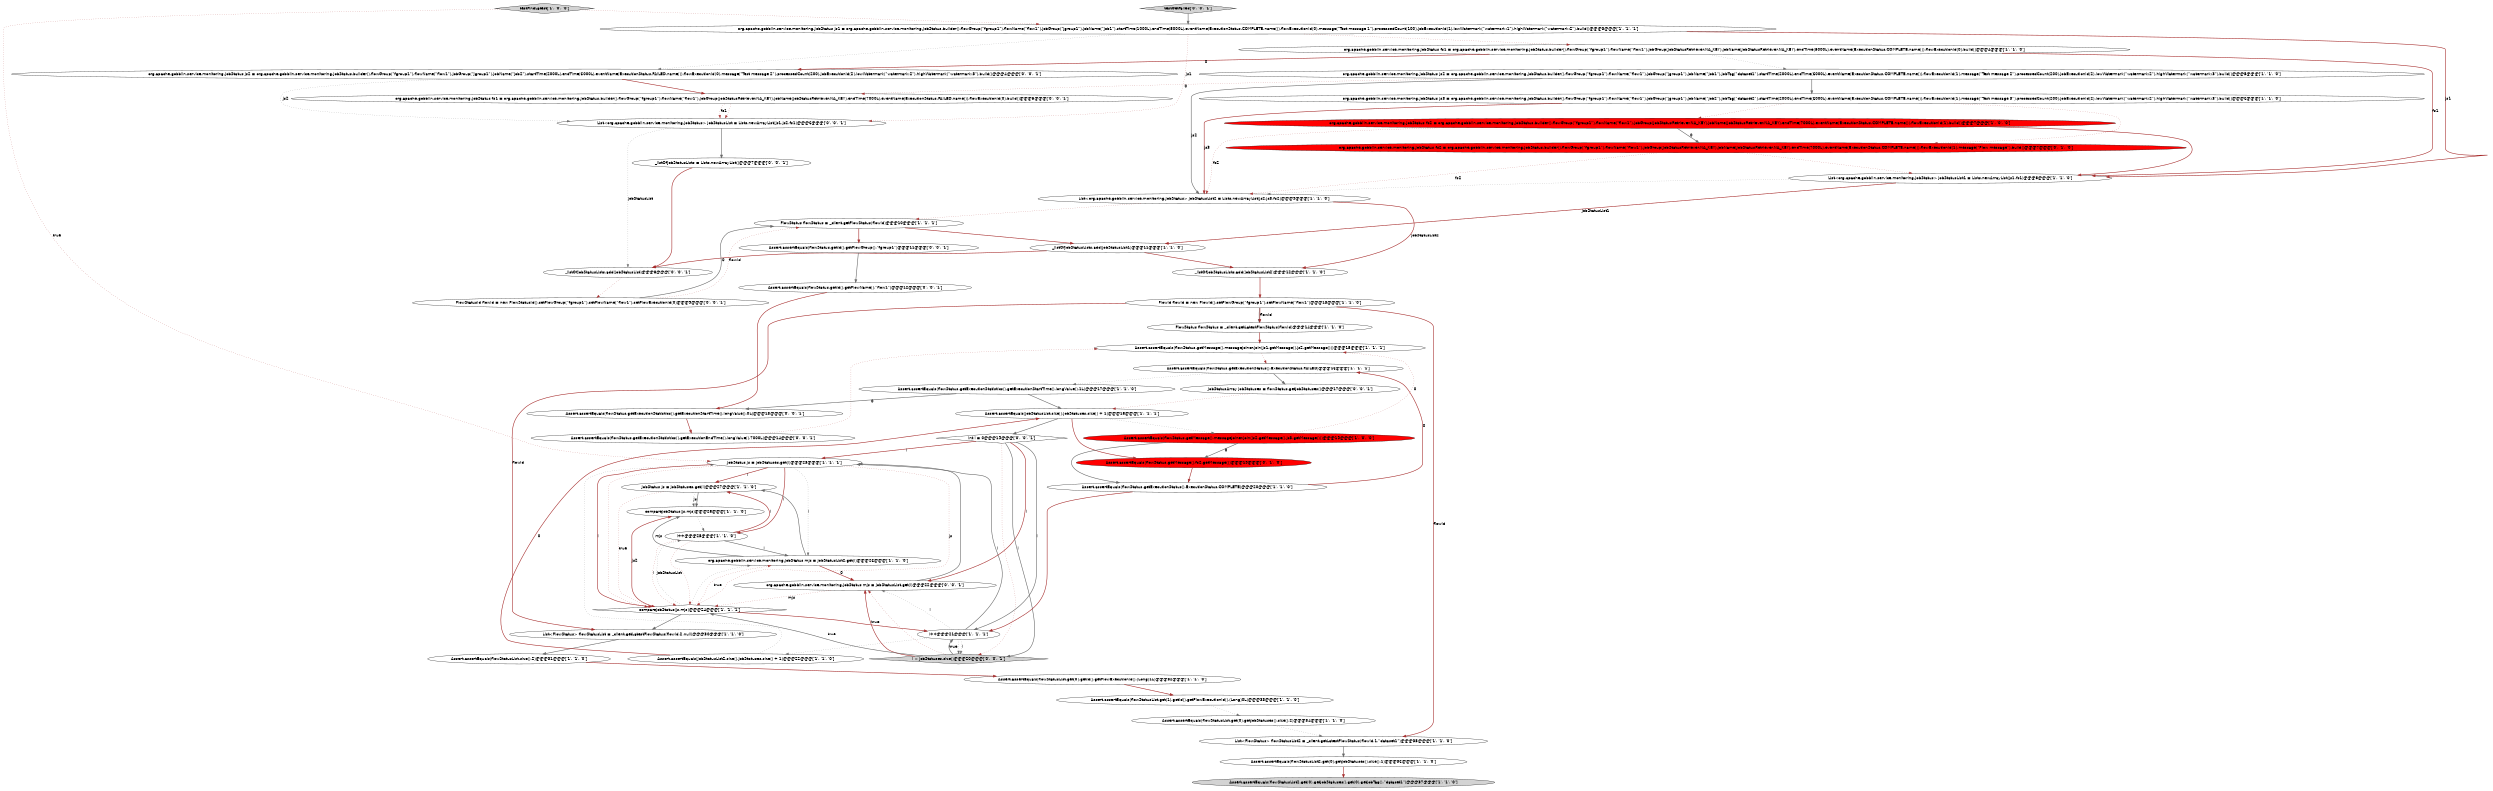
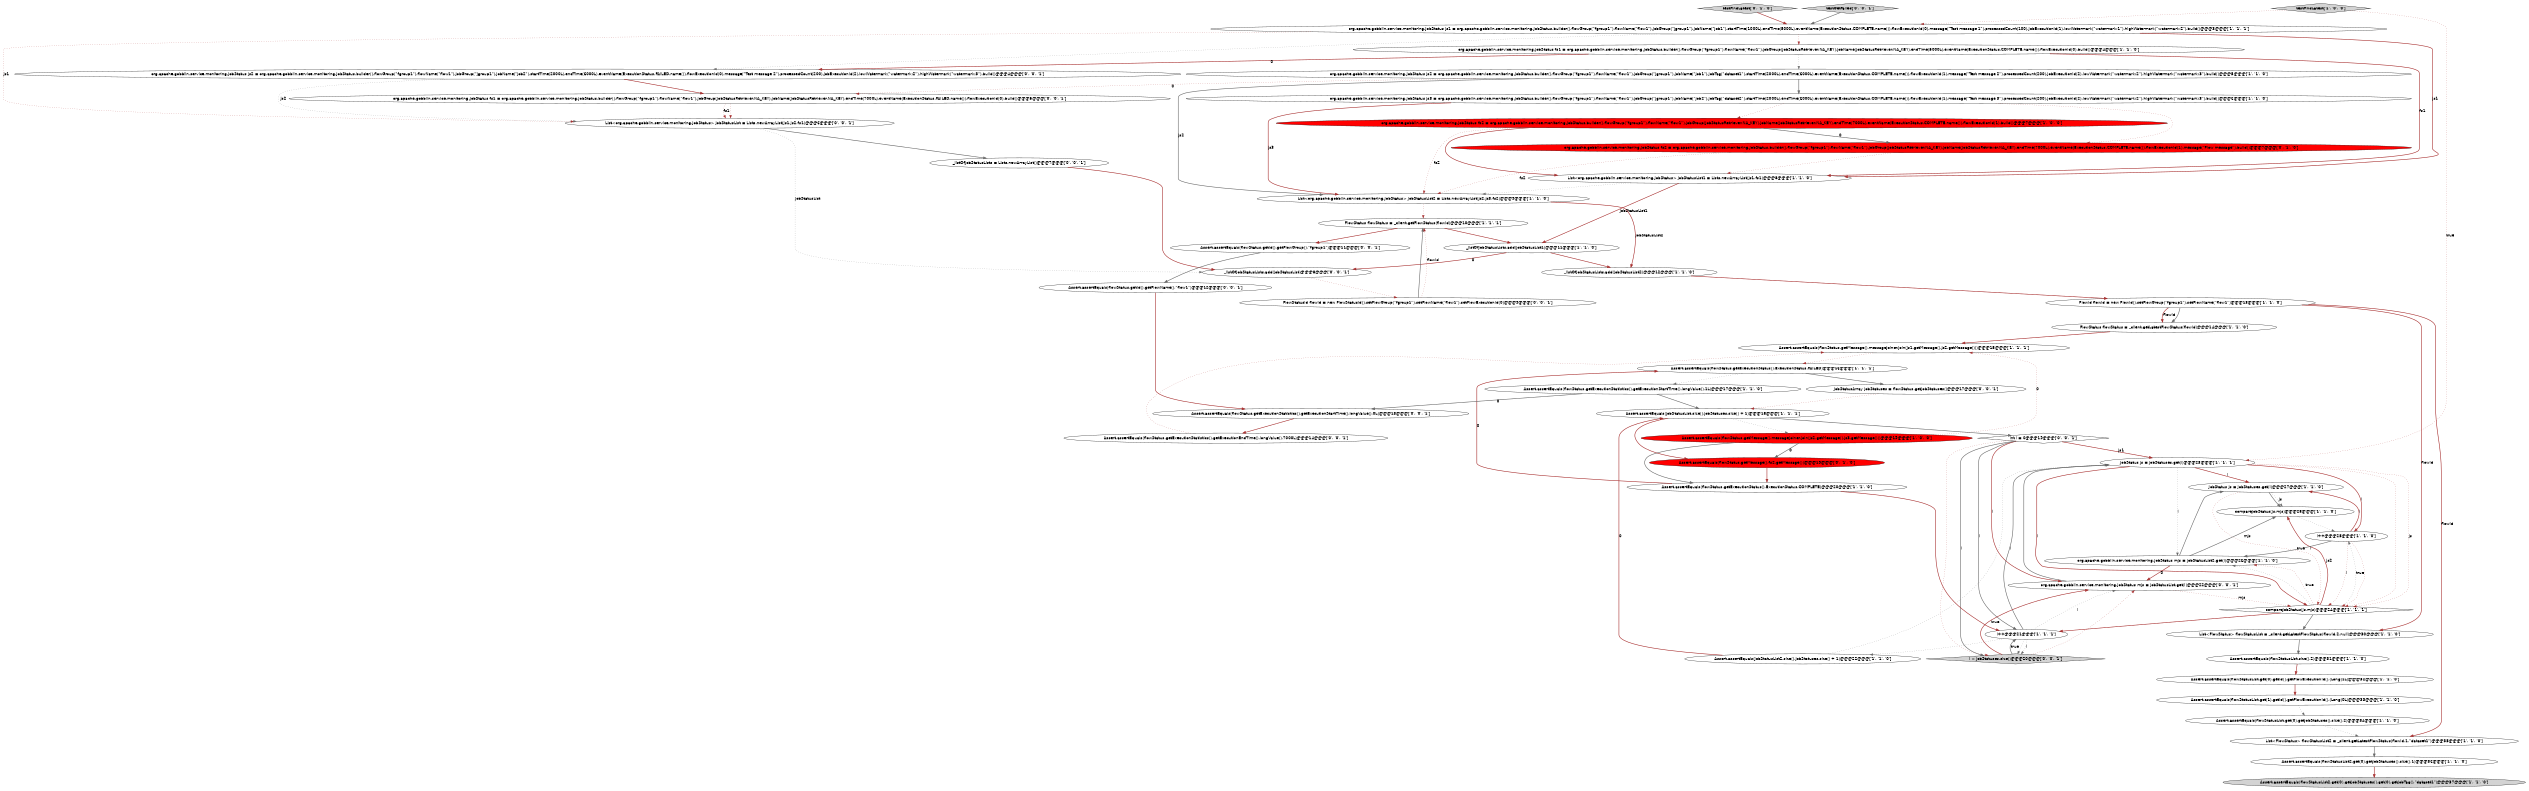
node "testFindLatest['0', '1', '0']": added
edge "int i = 0@@@19@@@['0', '0', '1']" -> "JobStatus js = jobStatuses.get(i)@@@23@@@['1', '1', '1']": label "i" -> "js1"
edge "compareJobStatus(js,mjs)@@@24@@@['1', '1', '1']" -> "i++@@@25@@@['1', '1', '0']": label "jobStatusList" -> "true"
edge "i < jobStatuses.size()@@@20@@@['0', '0', '1']" -> "compareJobStatus(js,mjs)@@@24@@@['1', '1', '1']": removed, label "true"
